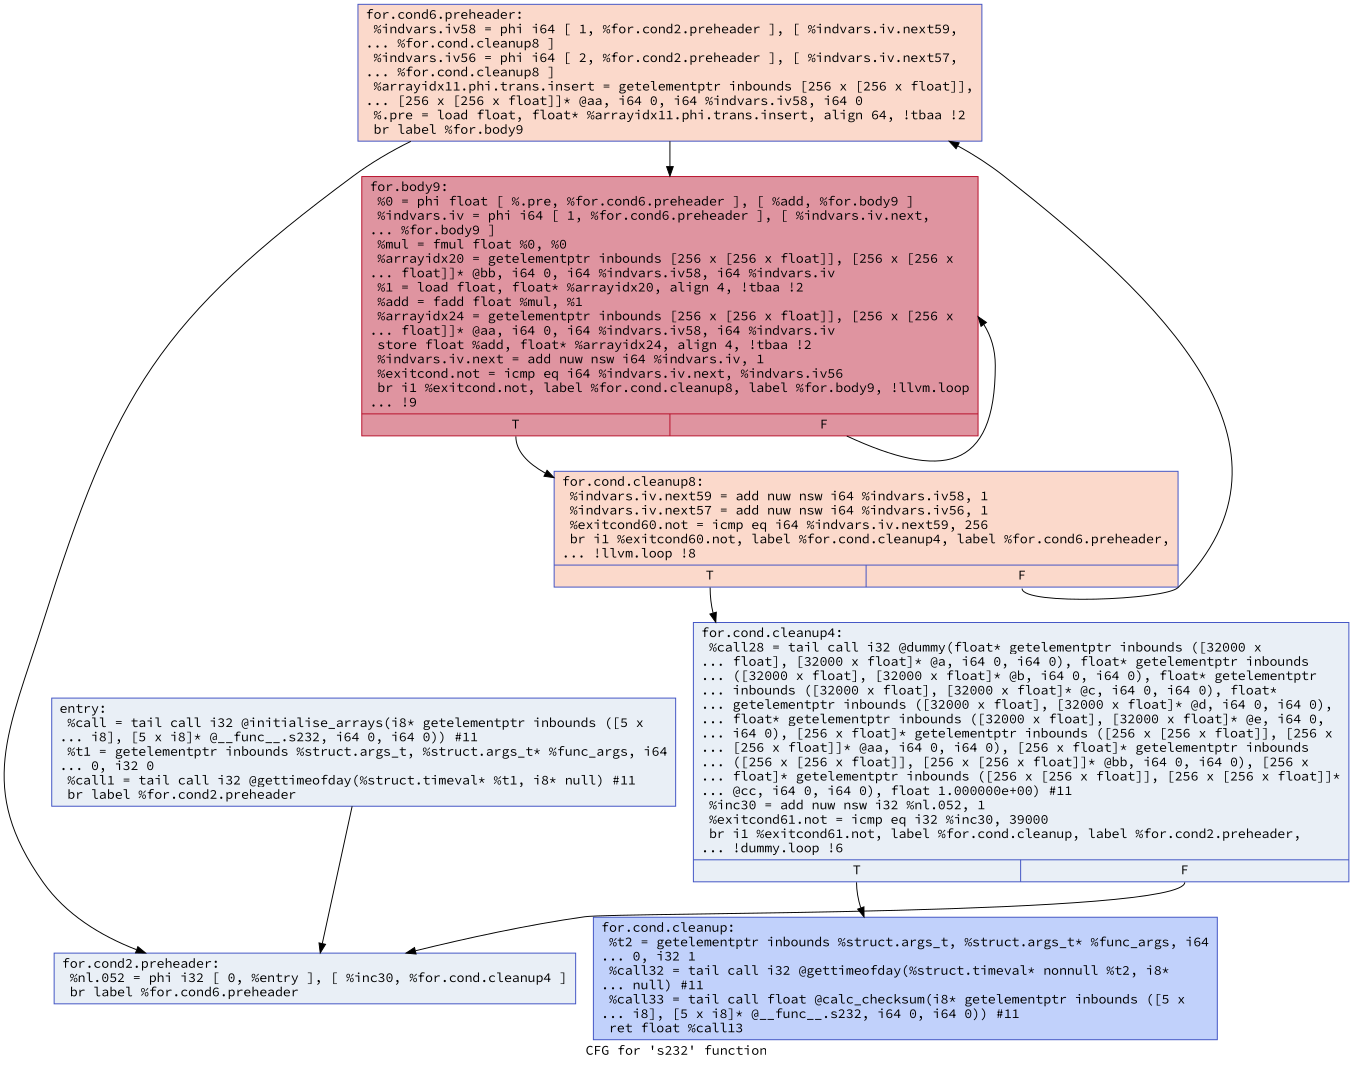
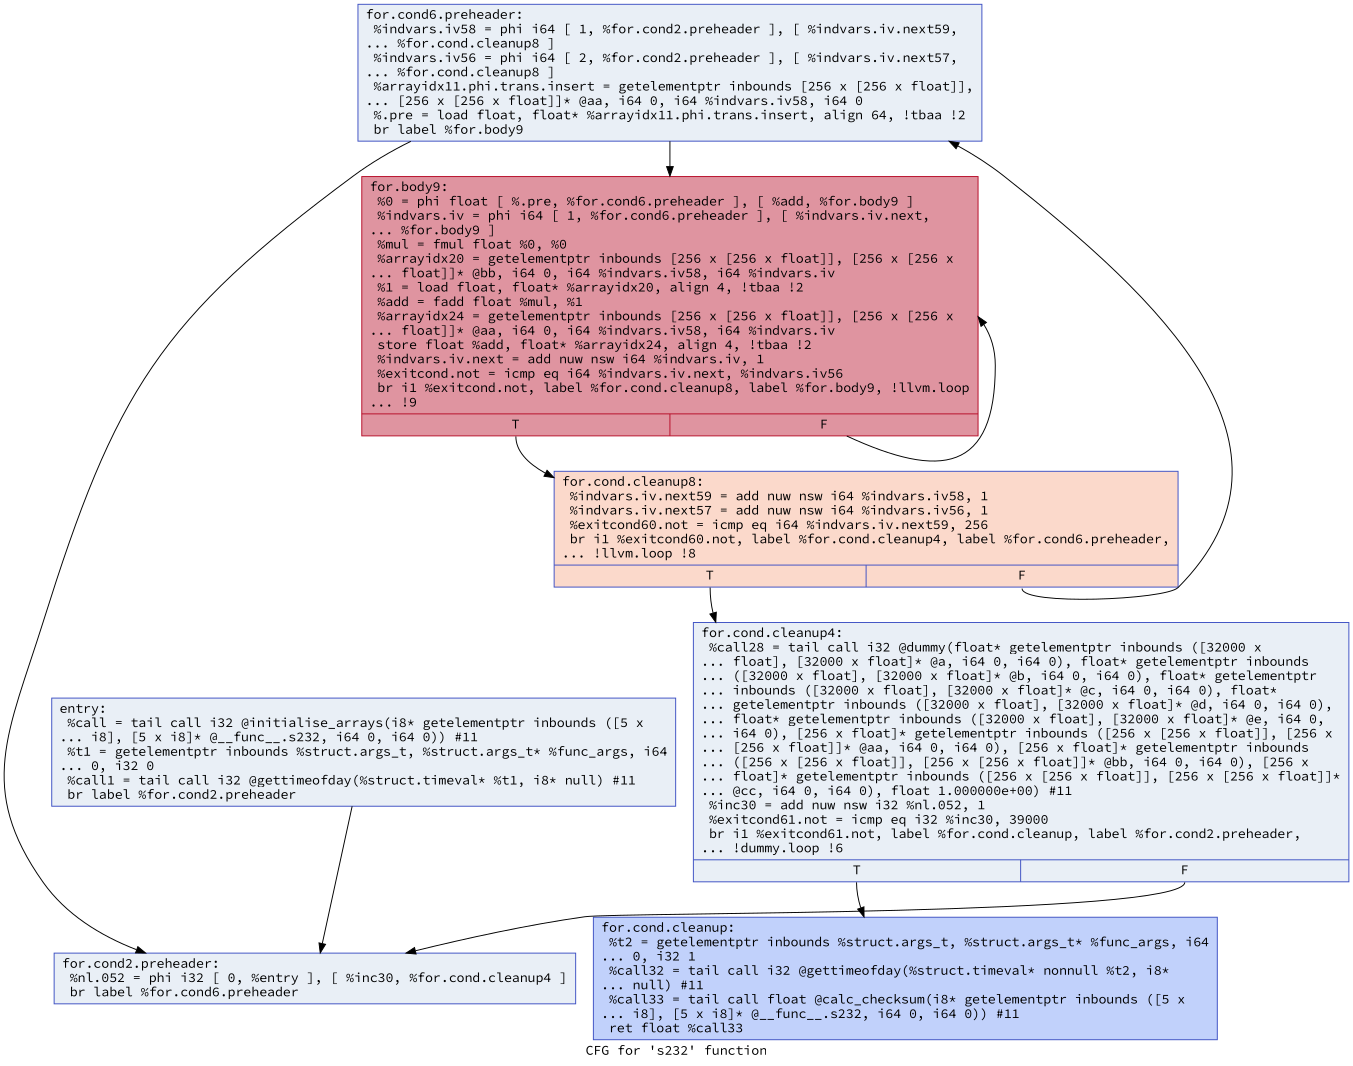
node "for.cond6.preheader:": fillcolor #f7a88970 -> #cedaeb70
node "for.cond.cleanup:": text "ret float %call13" -> "ret float %call33"
